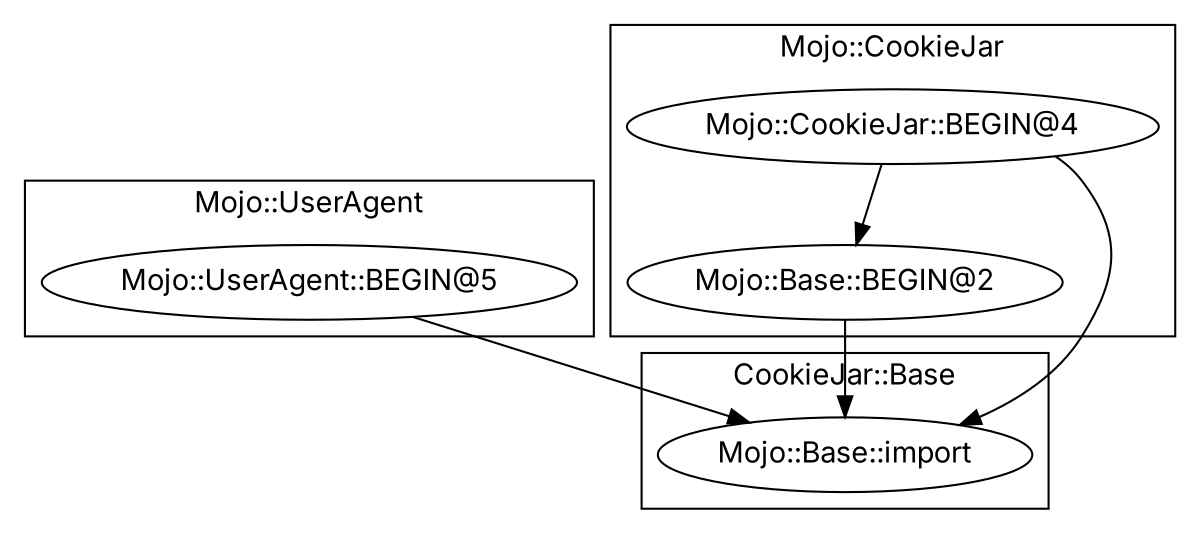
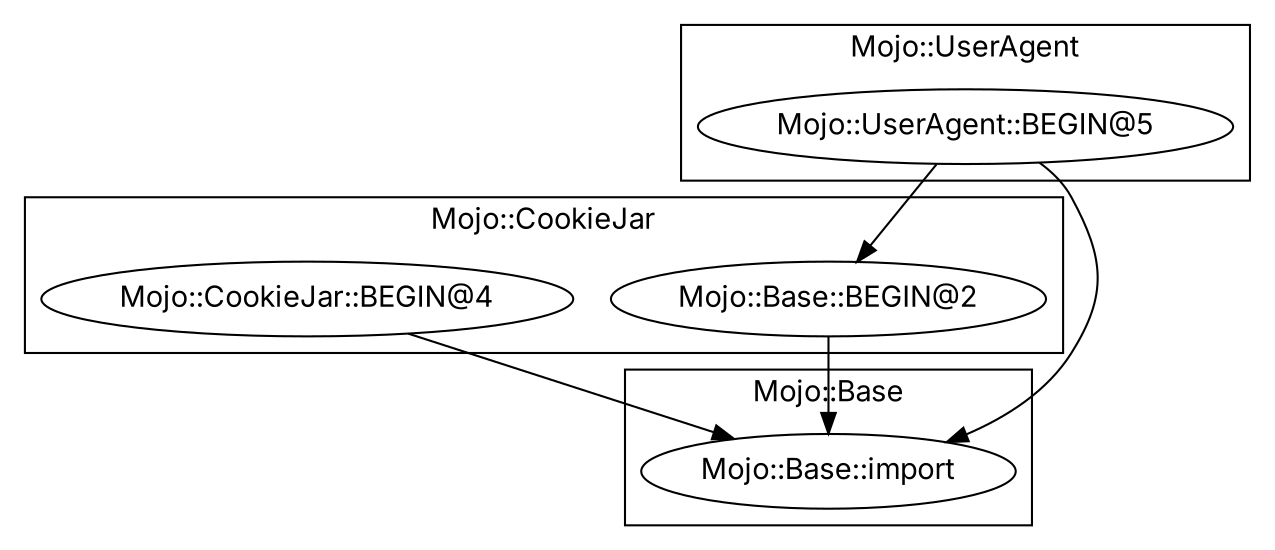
edge "Mojo::CookieJar::BEGIN@4" -> "Mojo::Base::BEGIN@2": now "Mojo::UserAgent::BEGIN@5" -> "Mojo::Base::BEGIN@2"
cluster "CookieJar::Base": label "CookieJar::Base" -> "Mojo::Base"
